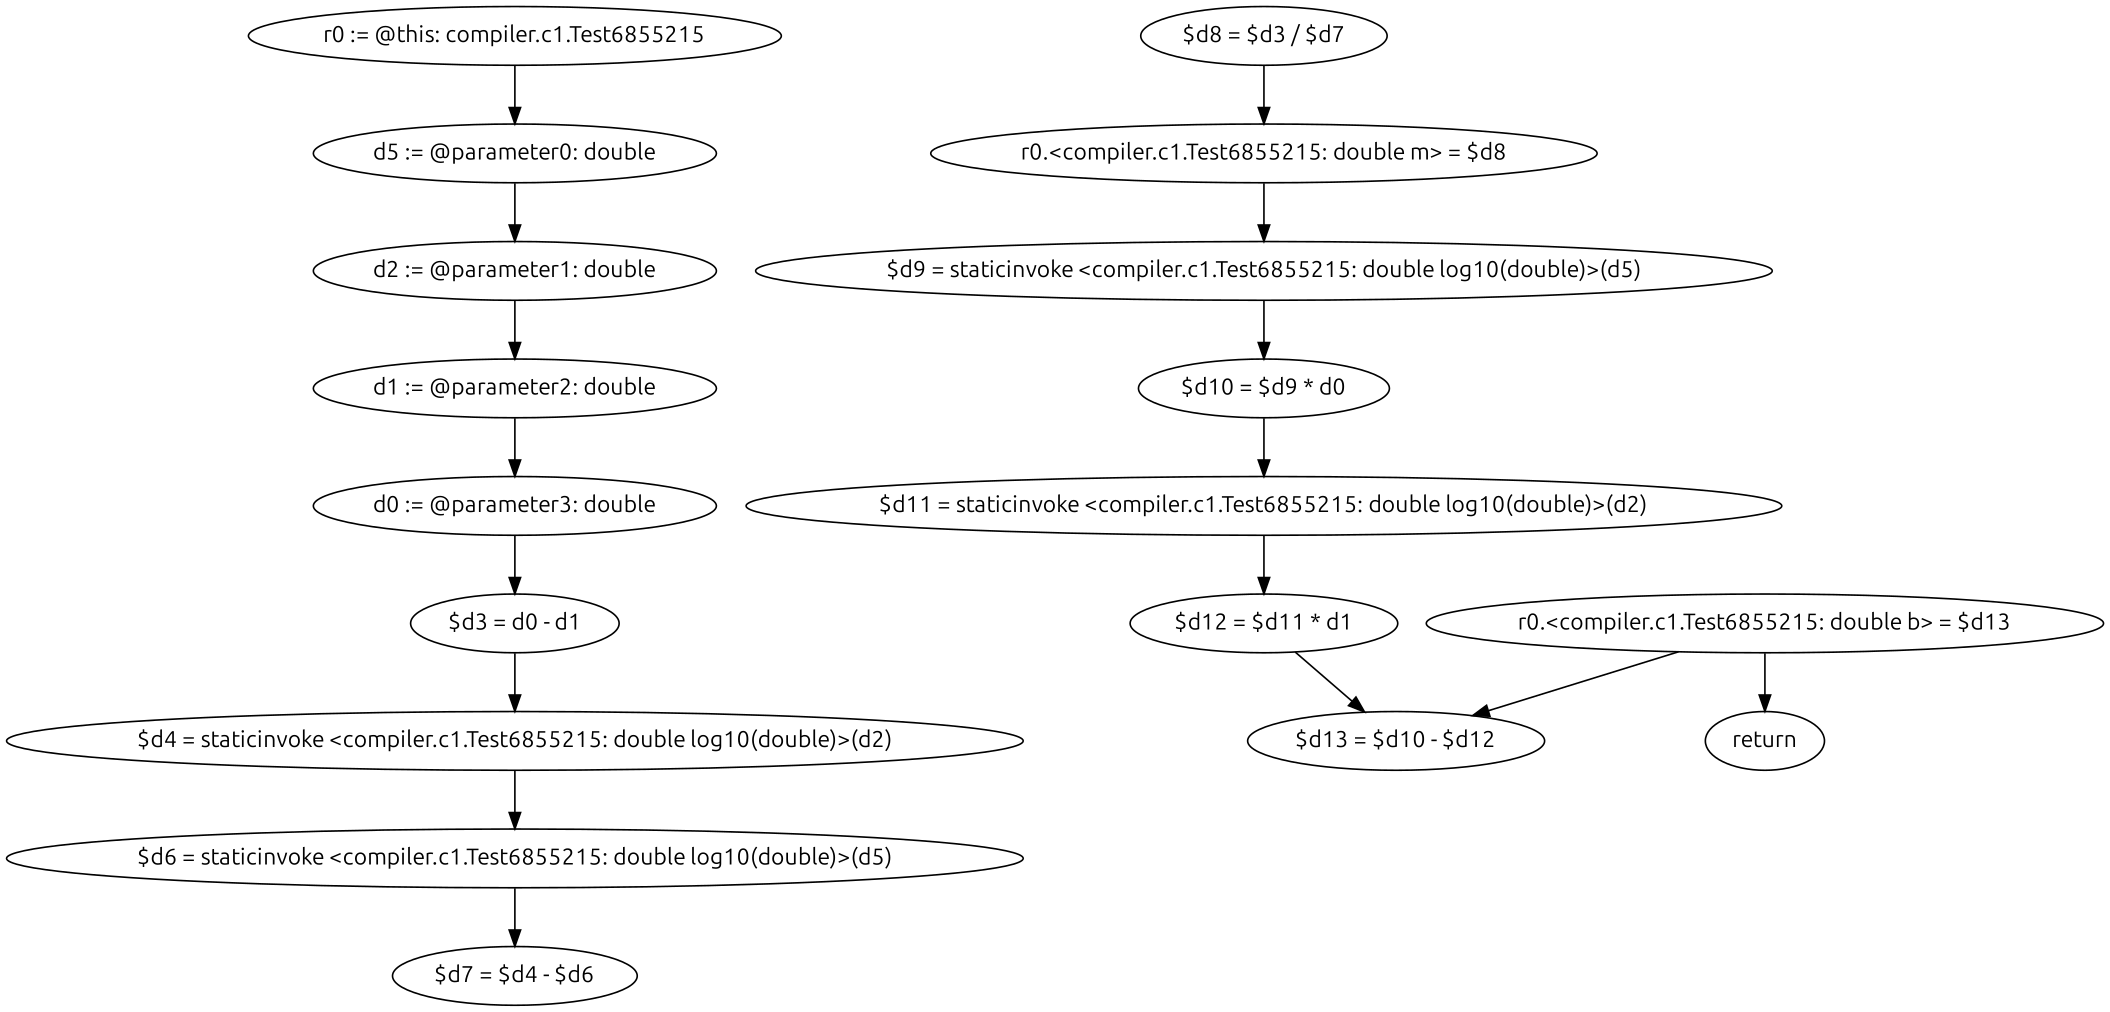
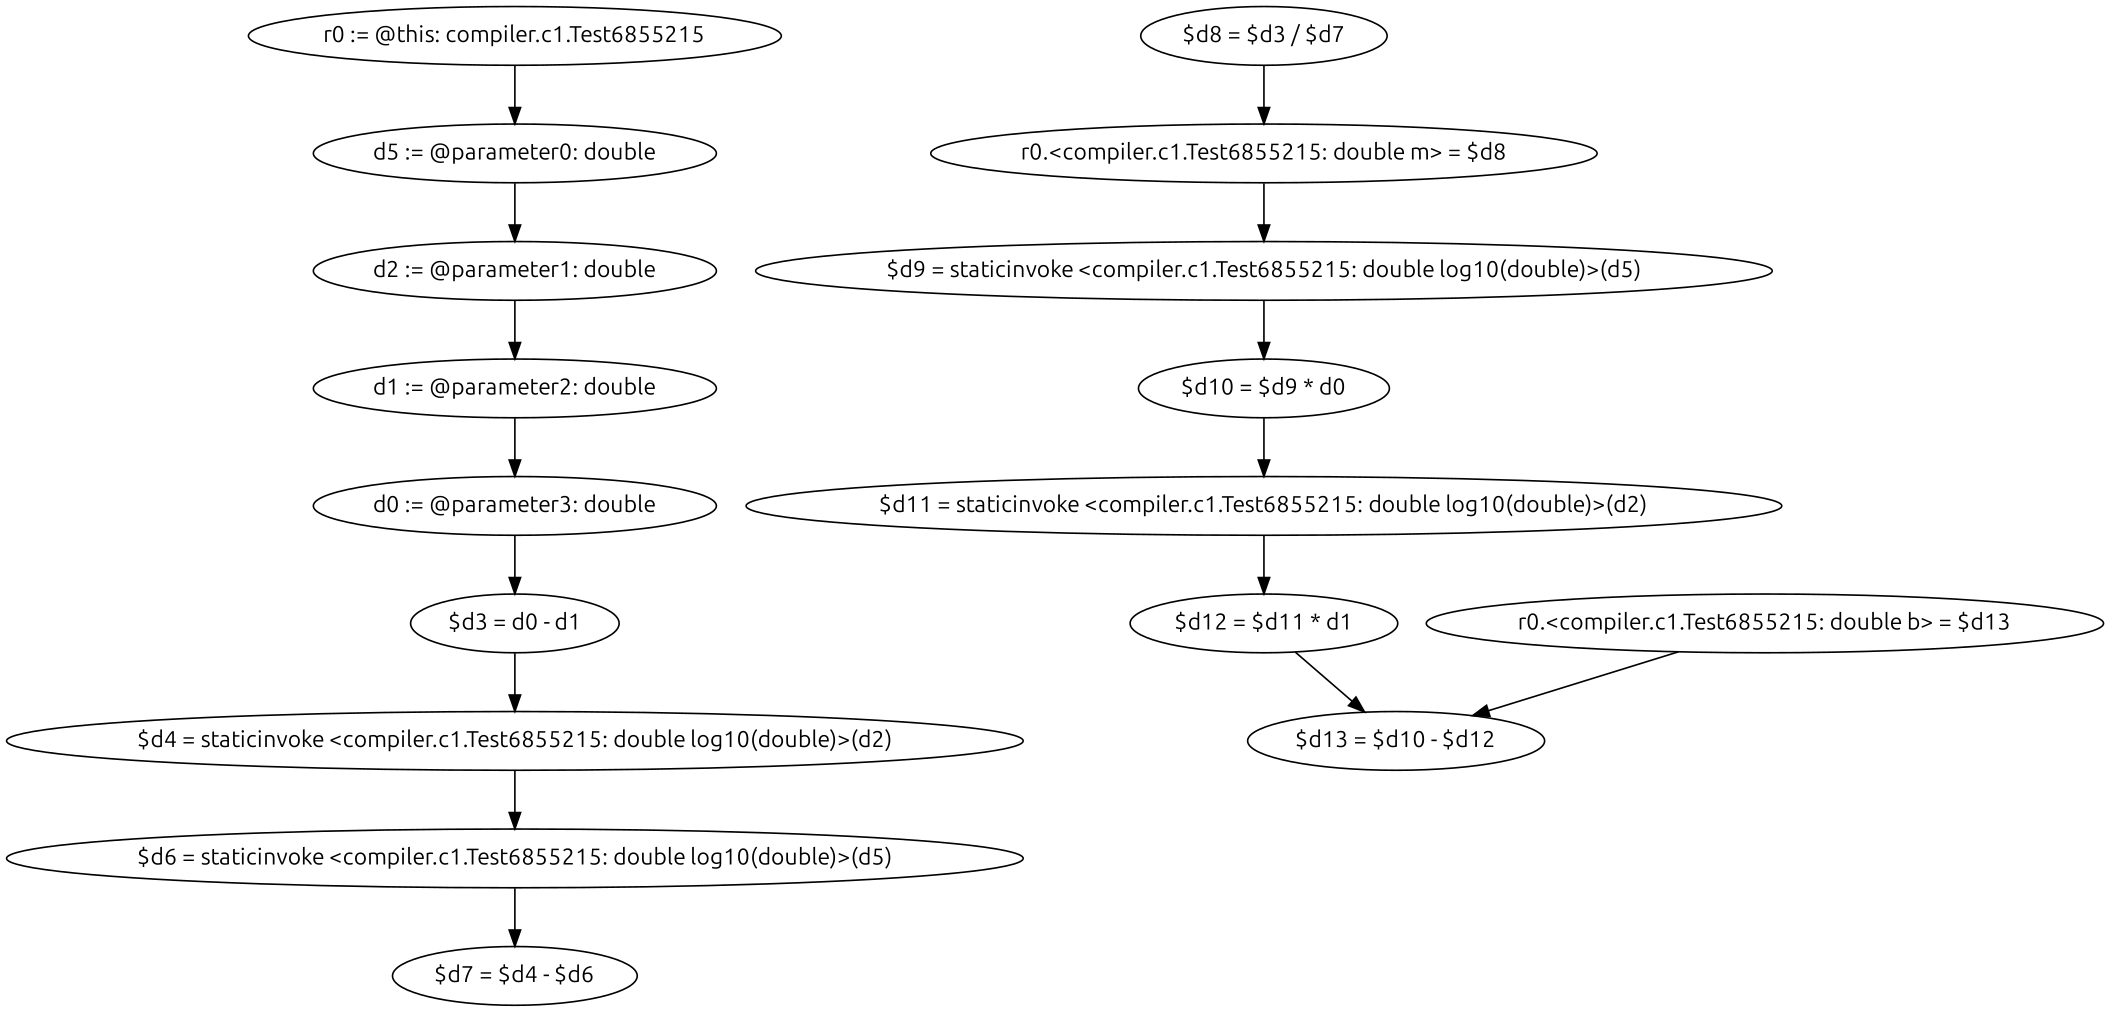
node "return": removed
